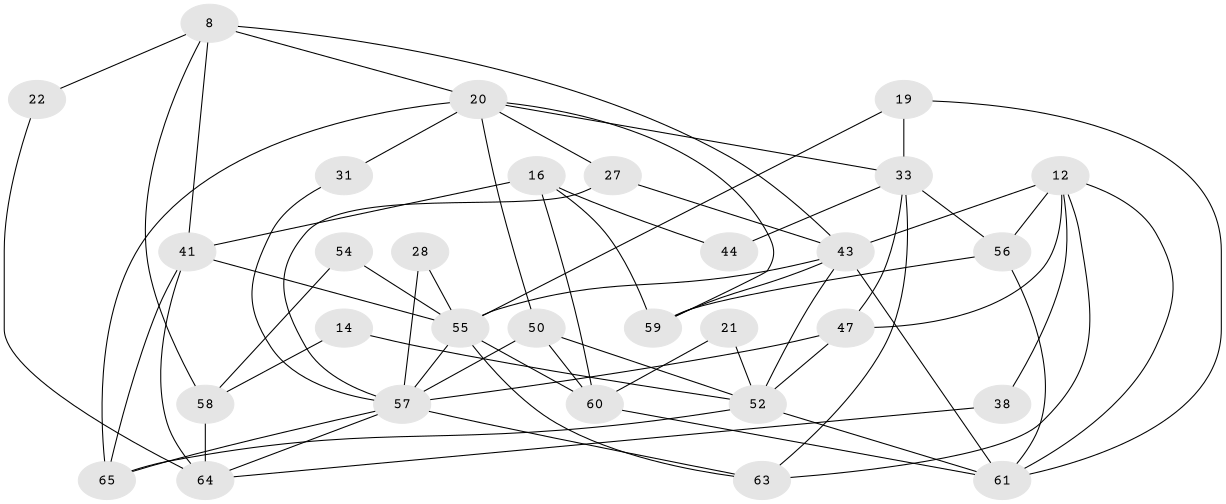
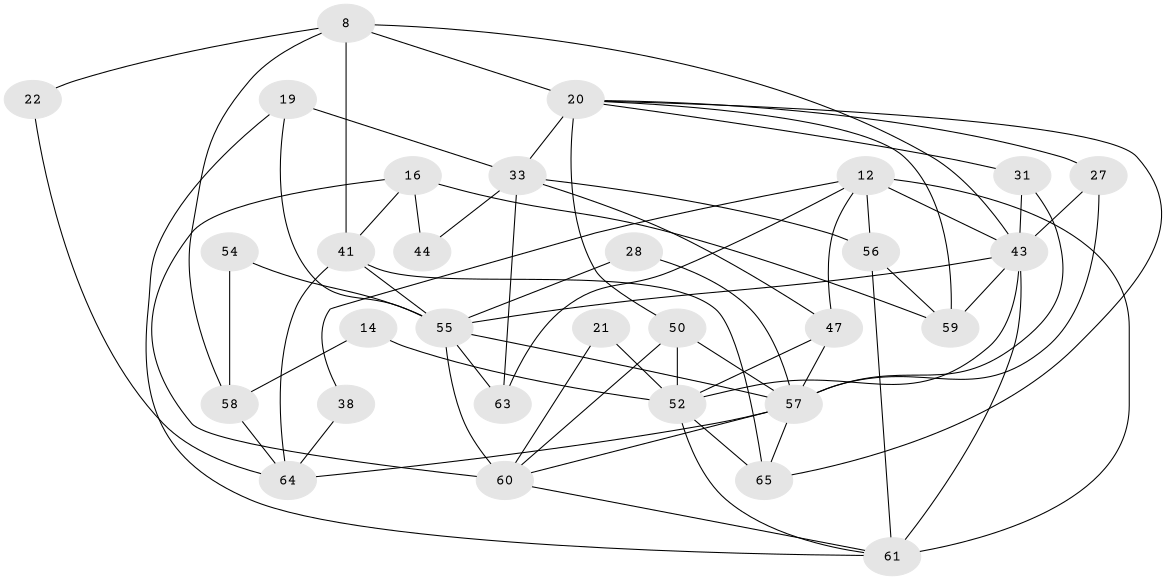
edge "31" -- "43": added
edge "57" -- "63": now "57" -- "60"
